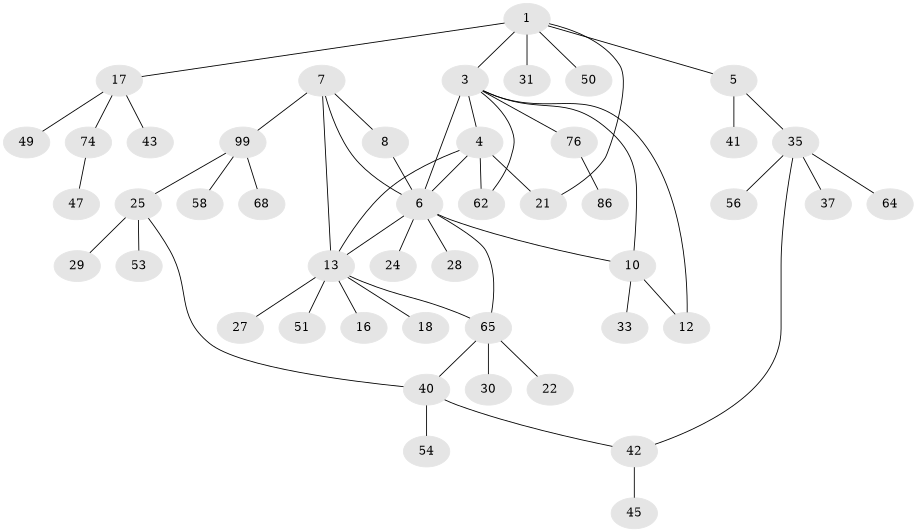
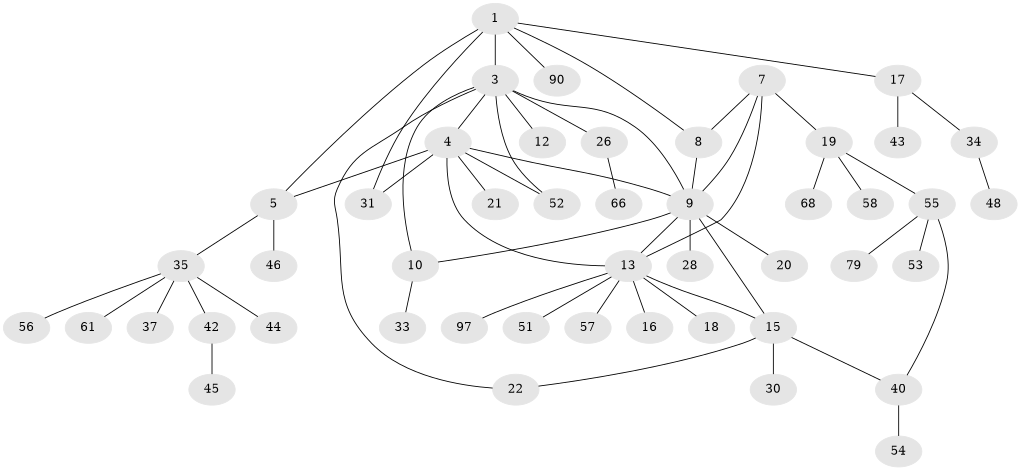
node "50": label "50" -> "90"
edge "1" -- "21": now "1" -- "8"
node "49": removed
node "74": label "74" -> "34"
node "99": label "99" -> "19"
node "76": label "76" -> "26"
node "41": label "41" -> "46"
edge "4" -- "31": added
edge "4" -- "5": added
node "47": label "47" -> "48"
node "25": label "25" -> "55"
node "6": label "6" -> "9"
node "62": label "62" -> "52"
node "86": label "86" -> "66"
node "64": label "64" -> "44"
edge "3" -- "22": added
node "29": label "29" -> "79"
node "24": label "24" -> "20"
edge "10" -- "12": removed
node "61": added
node "27": label "27" -> "97"
node "65": label "65" -> "15"
node "57": added
edge "40" -- "42": removed
